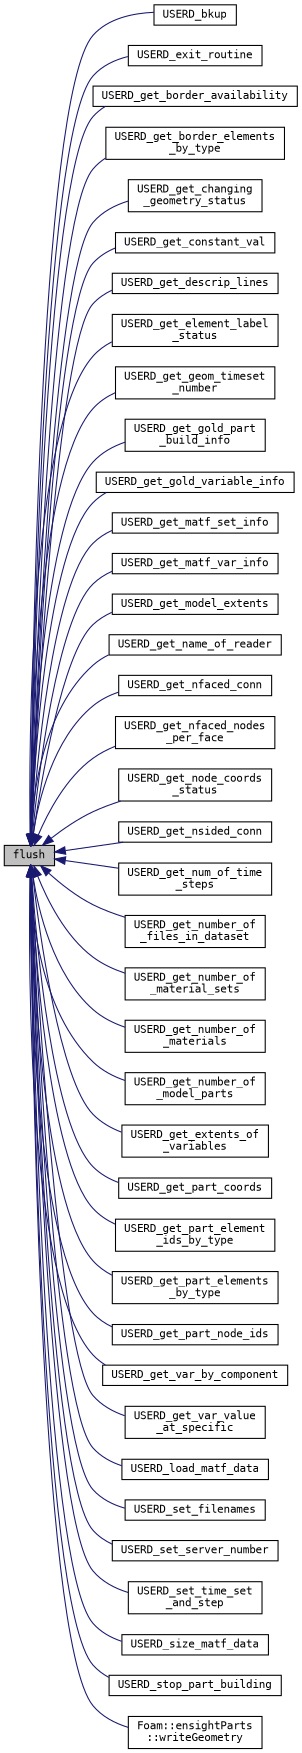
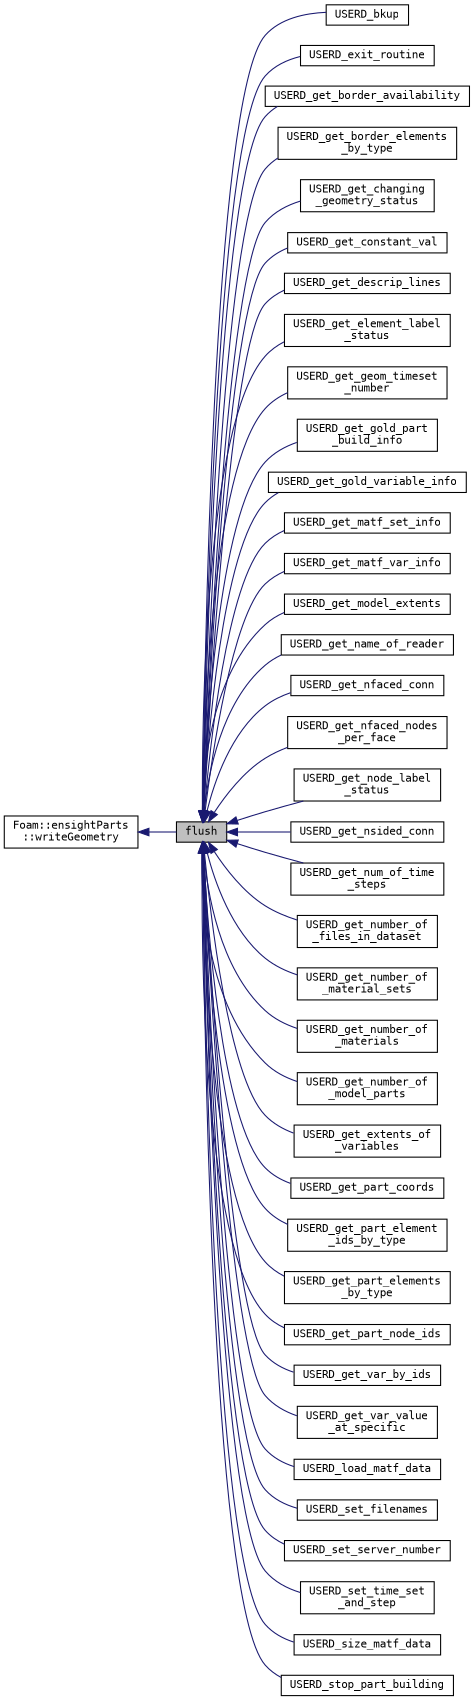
node "USERD_get_node_coords _status": label "USERD_get_node_coords _status" -> "USERD_get_node_label _status"
edge "Foam::ensightParts ::writeGeometry" -> "flush": reversed
node "USERD_get_var_by_component": label "USERD_get_var_by_component" -> "USERD_get_var_by_ids"
